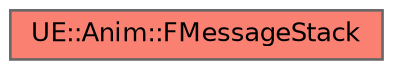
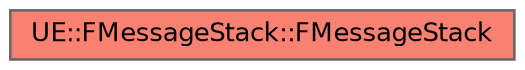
node "UE::Anim::FMessageStack": label "UE::Anim::FMessageStack" -> "UE::FMessageStack::FMessageStack"
